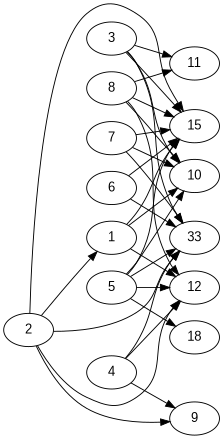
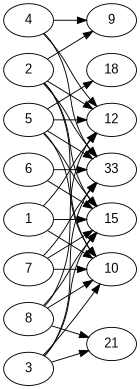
node "11": label "11" -> "21"
edge "2" -> "1": now "2" -> "10"
